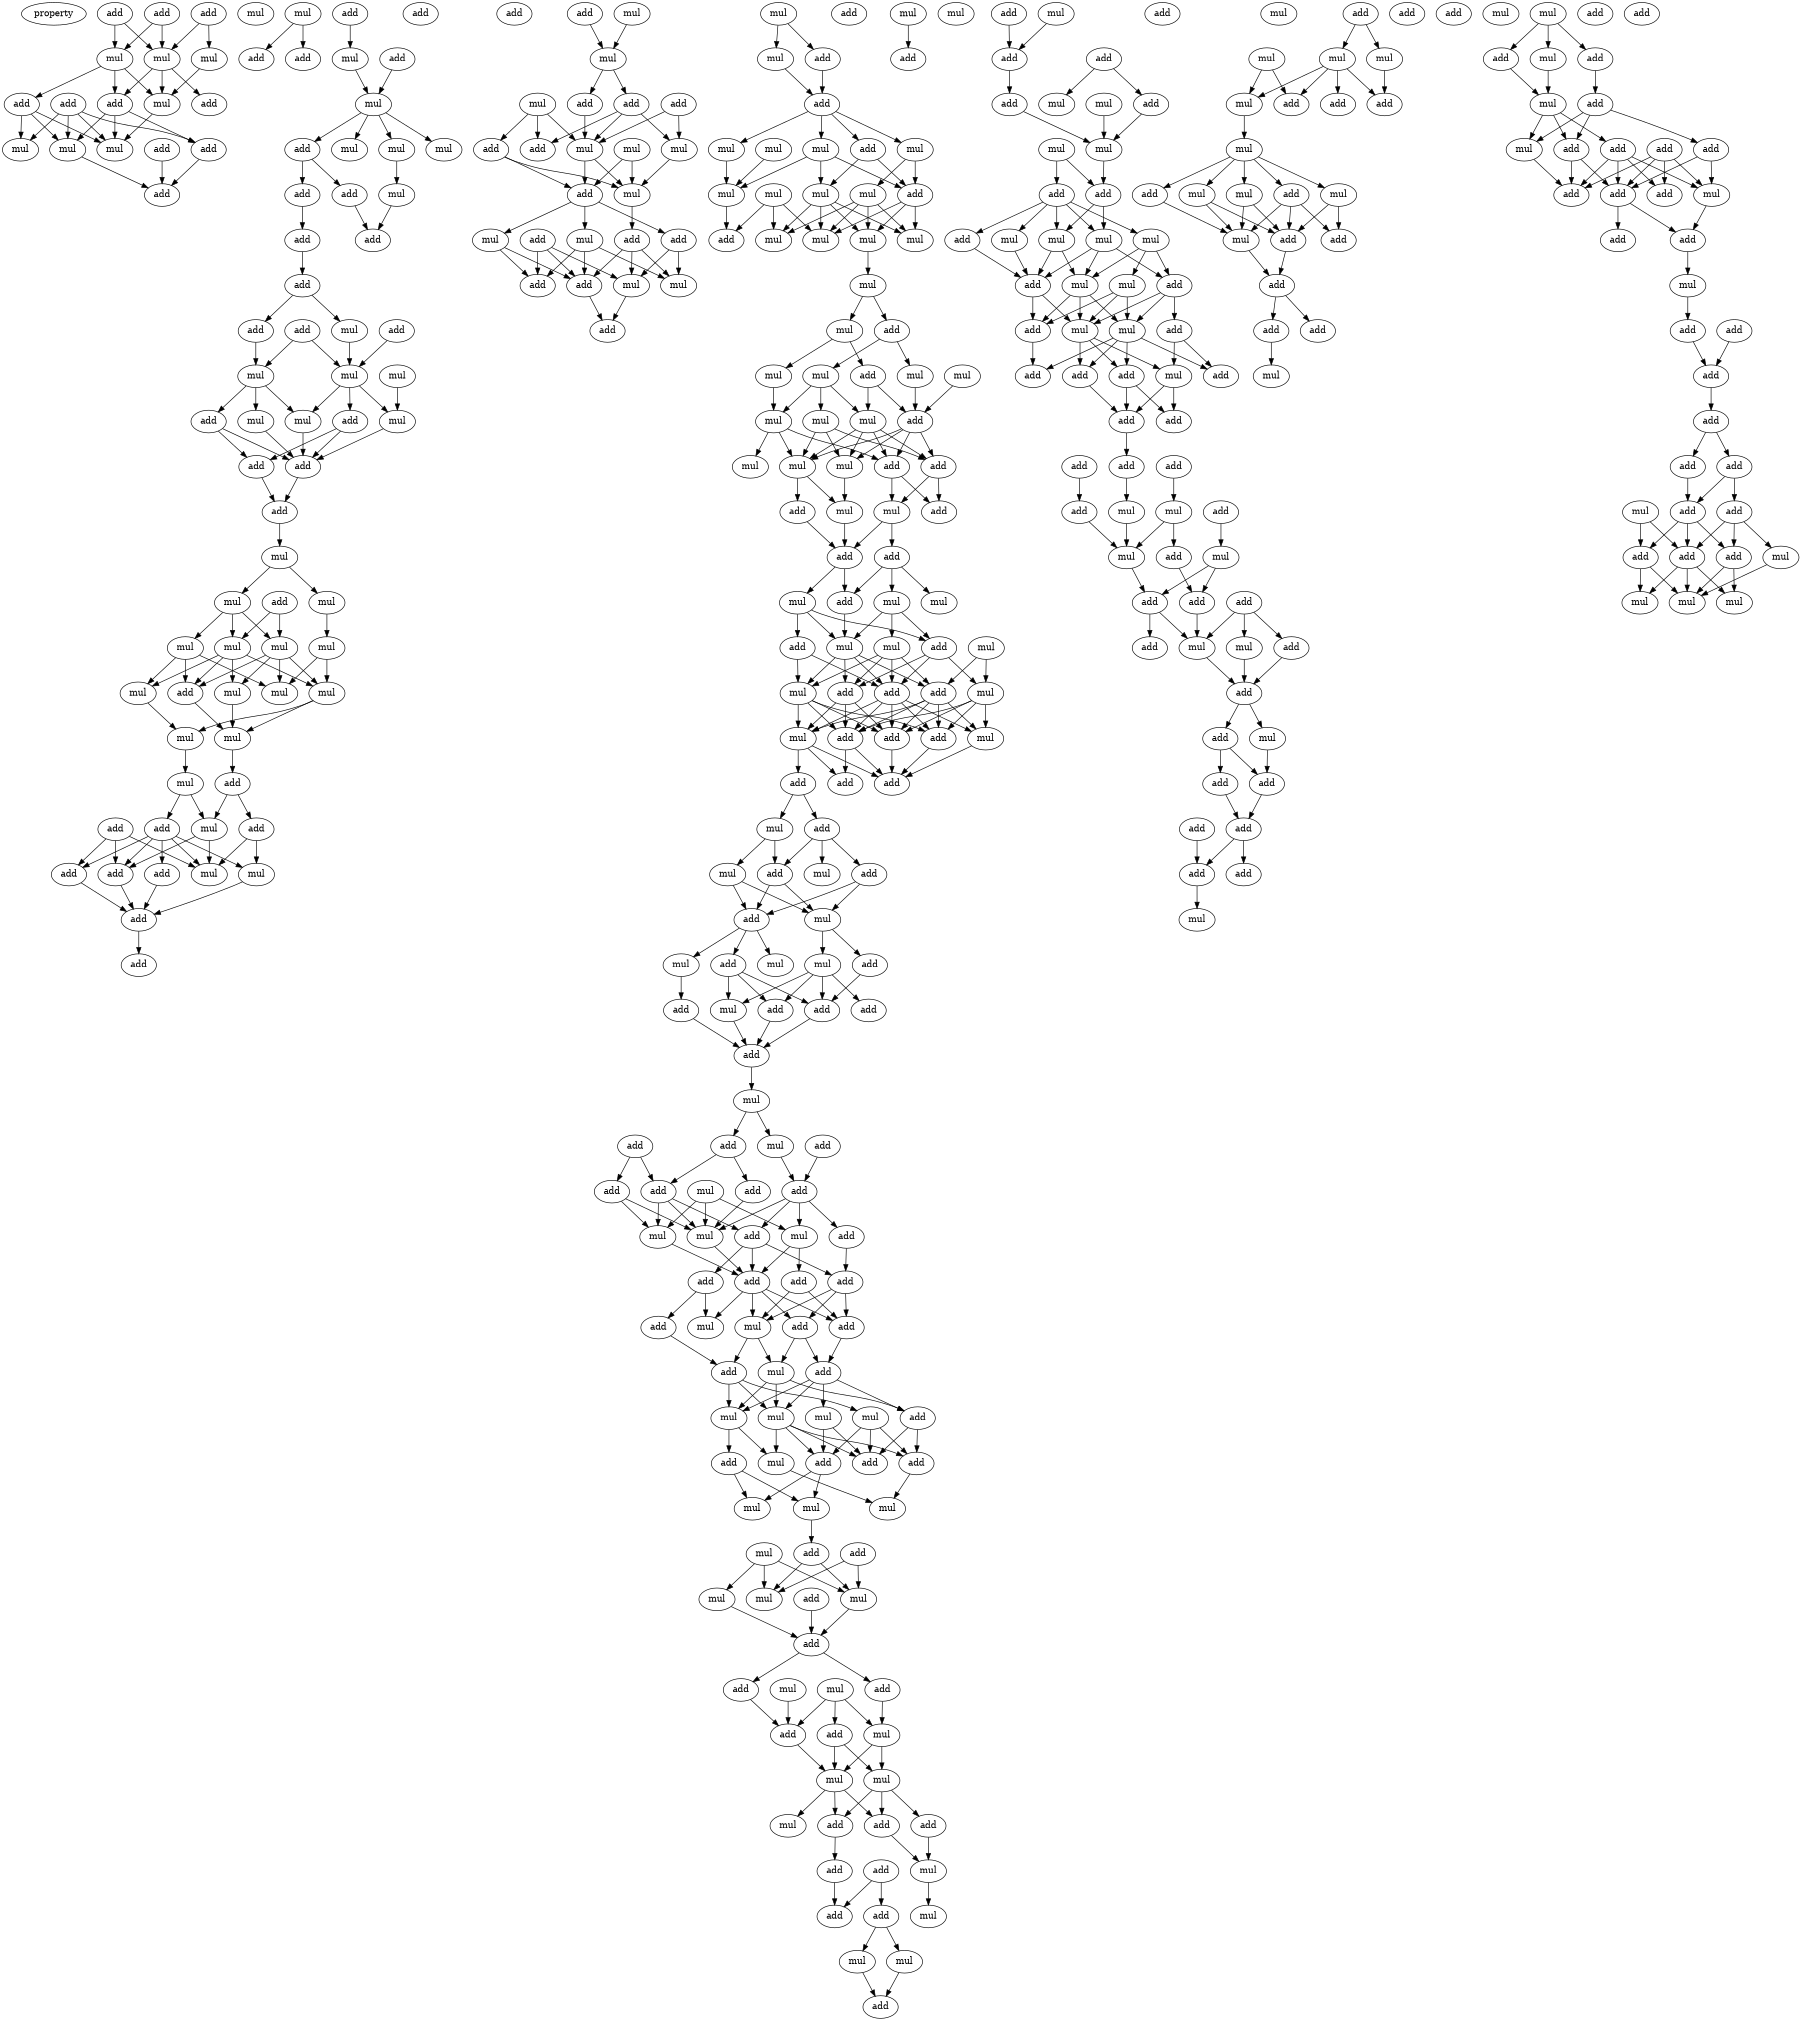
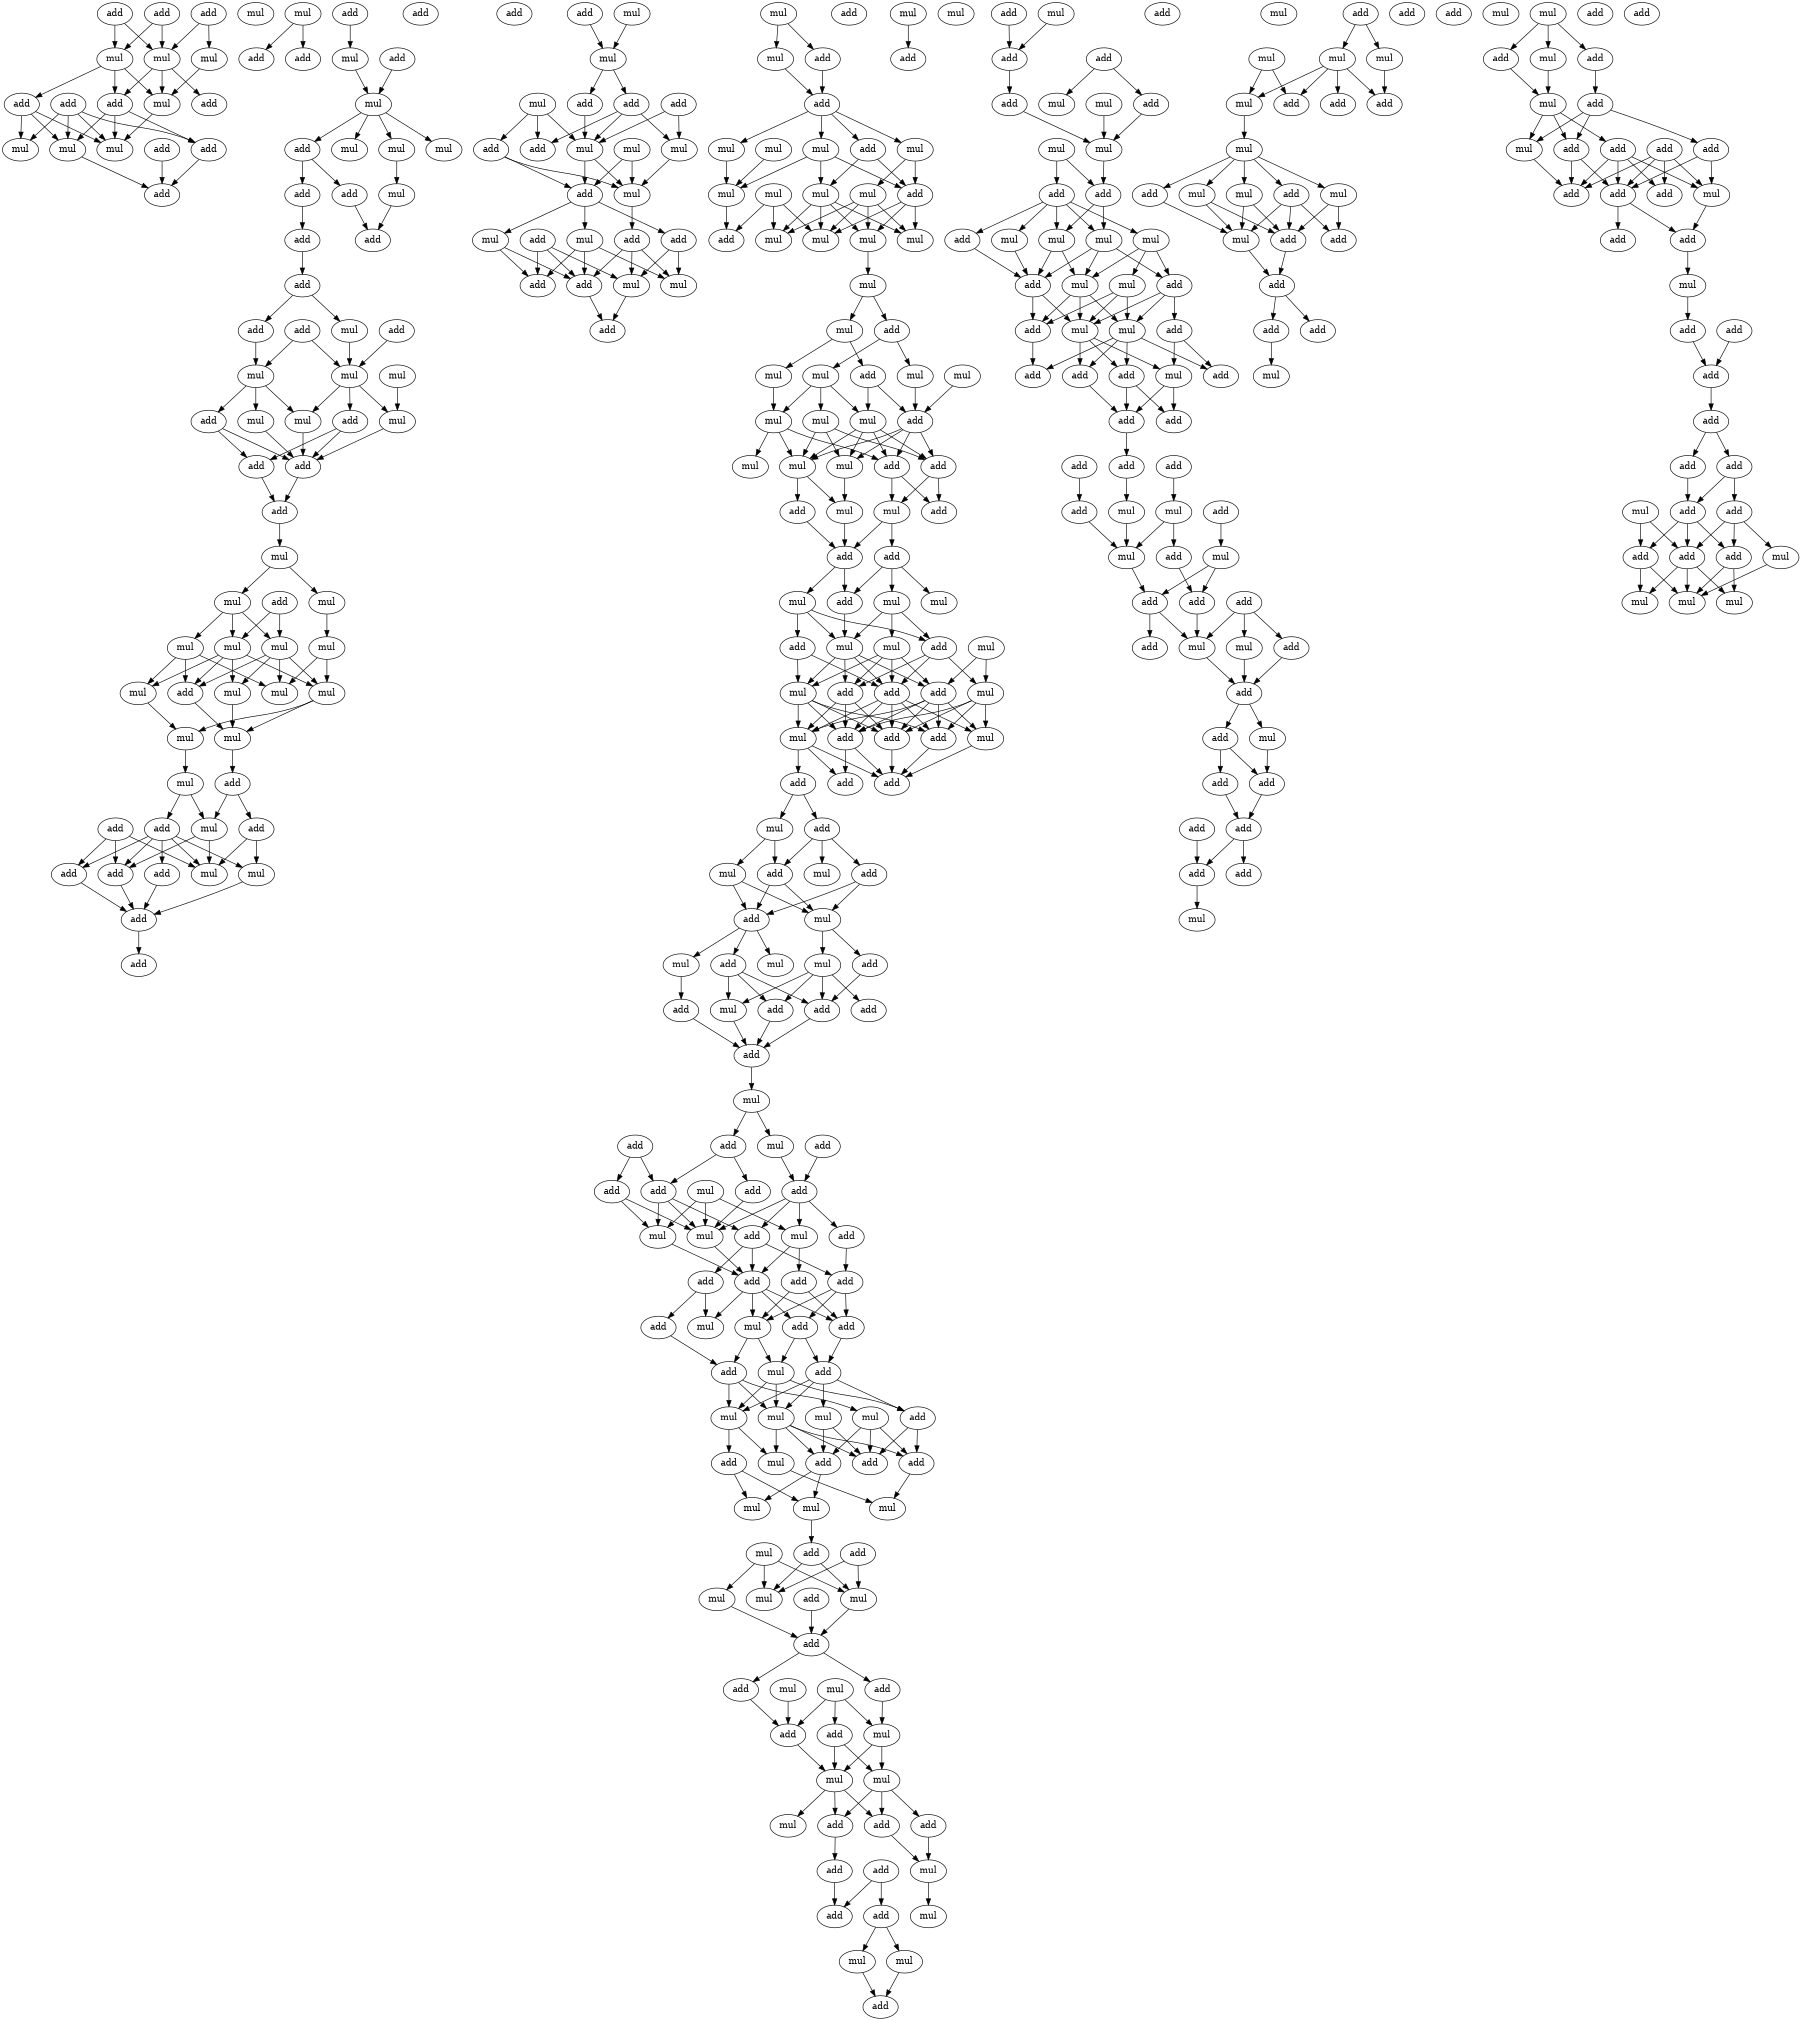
node "property": removed
